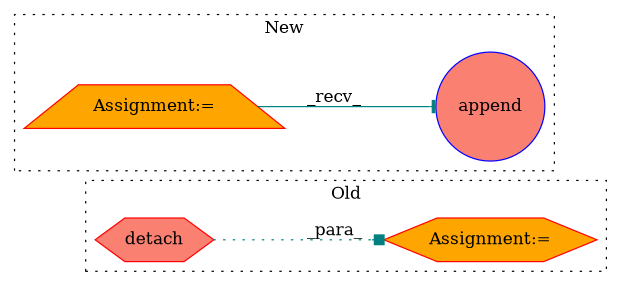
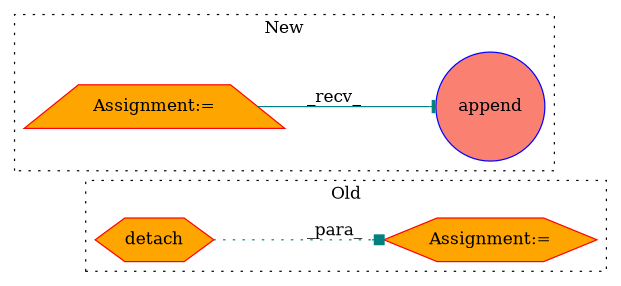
node "detach": fillcolor salmon -> orange
